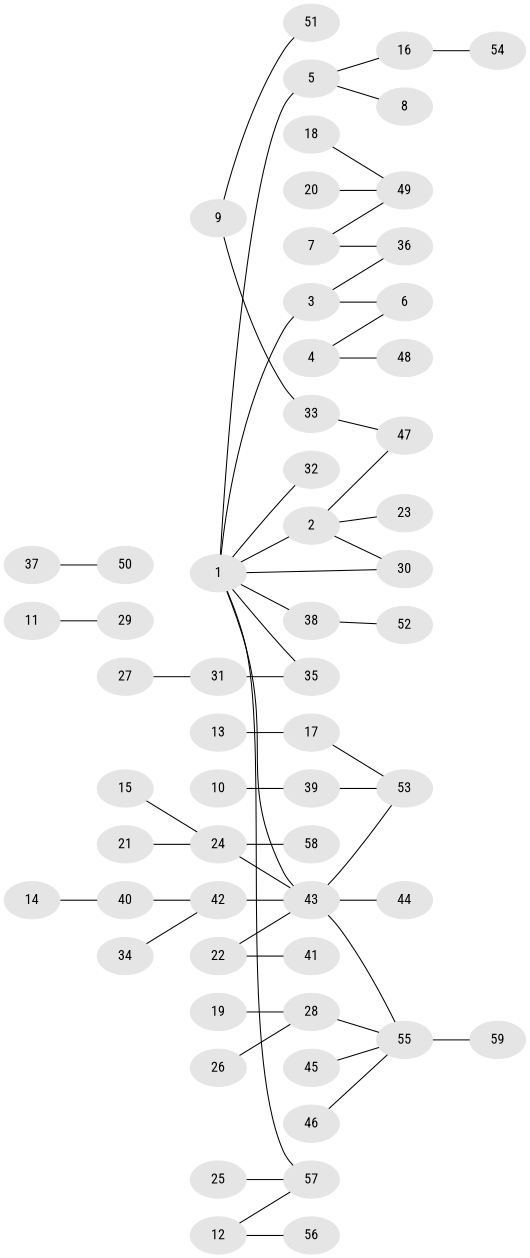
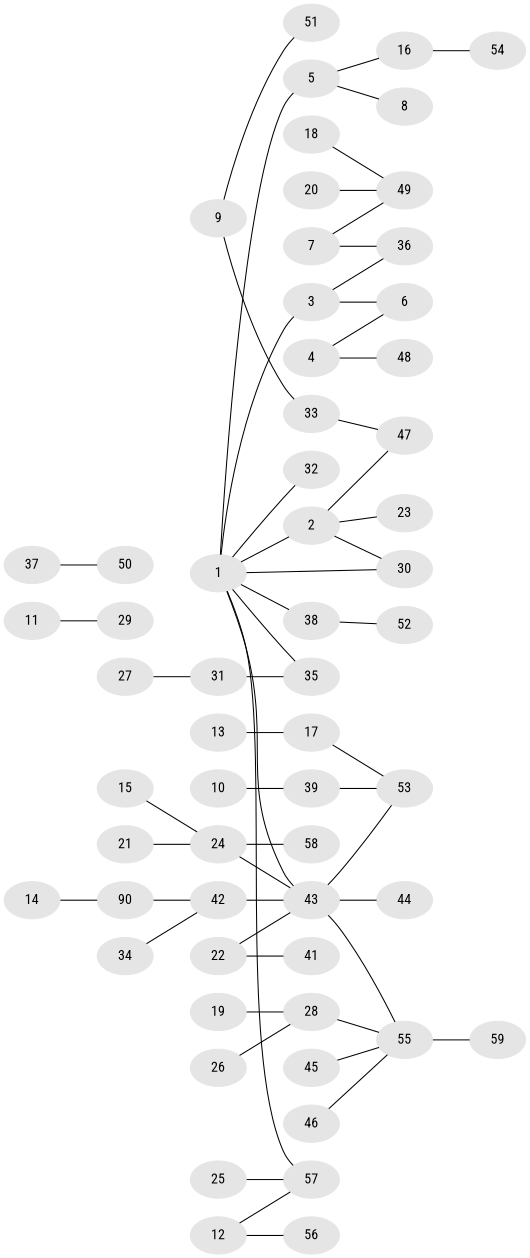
node "40": label "40" -> "90"
